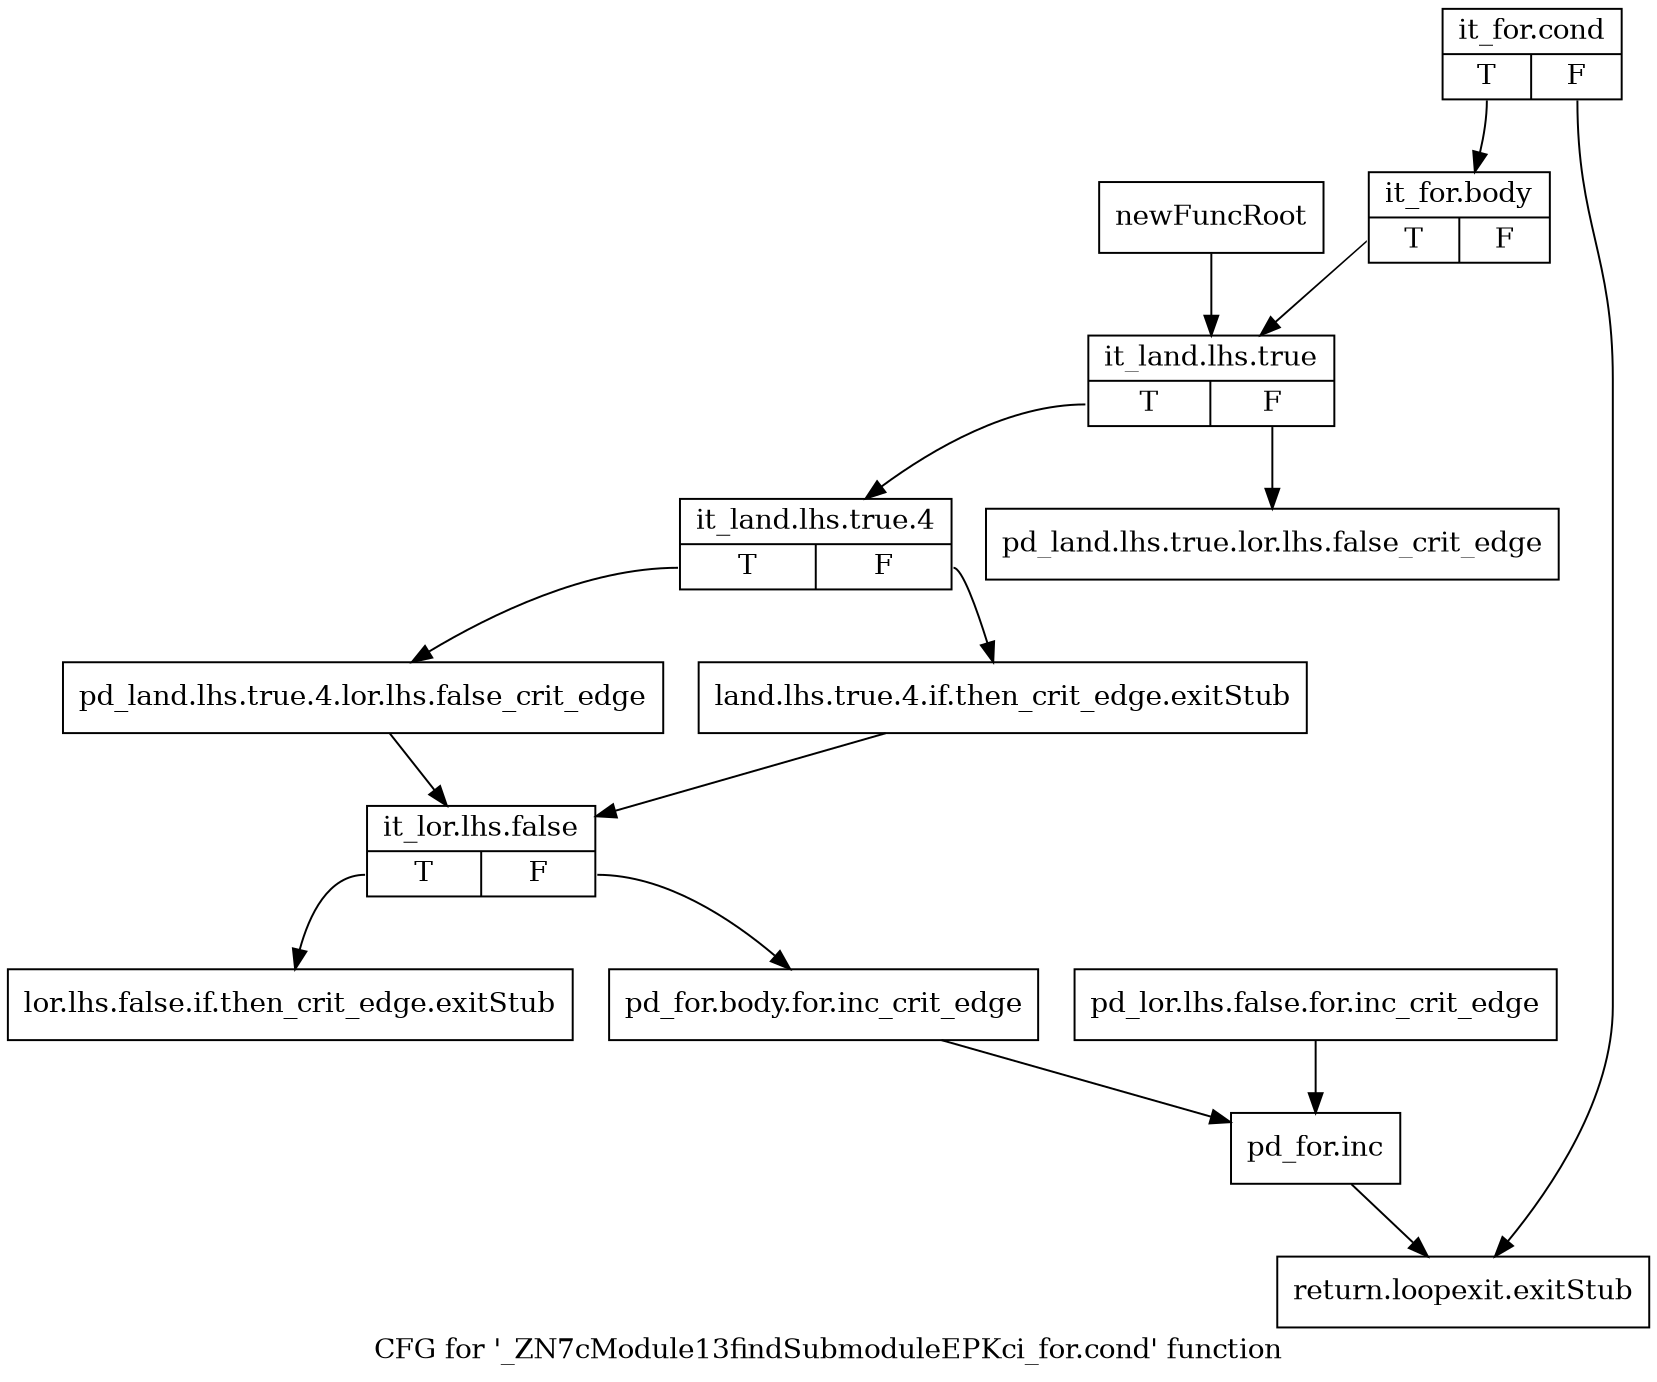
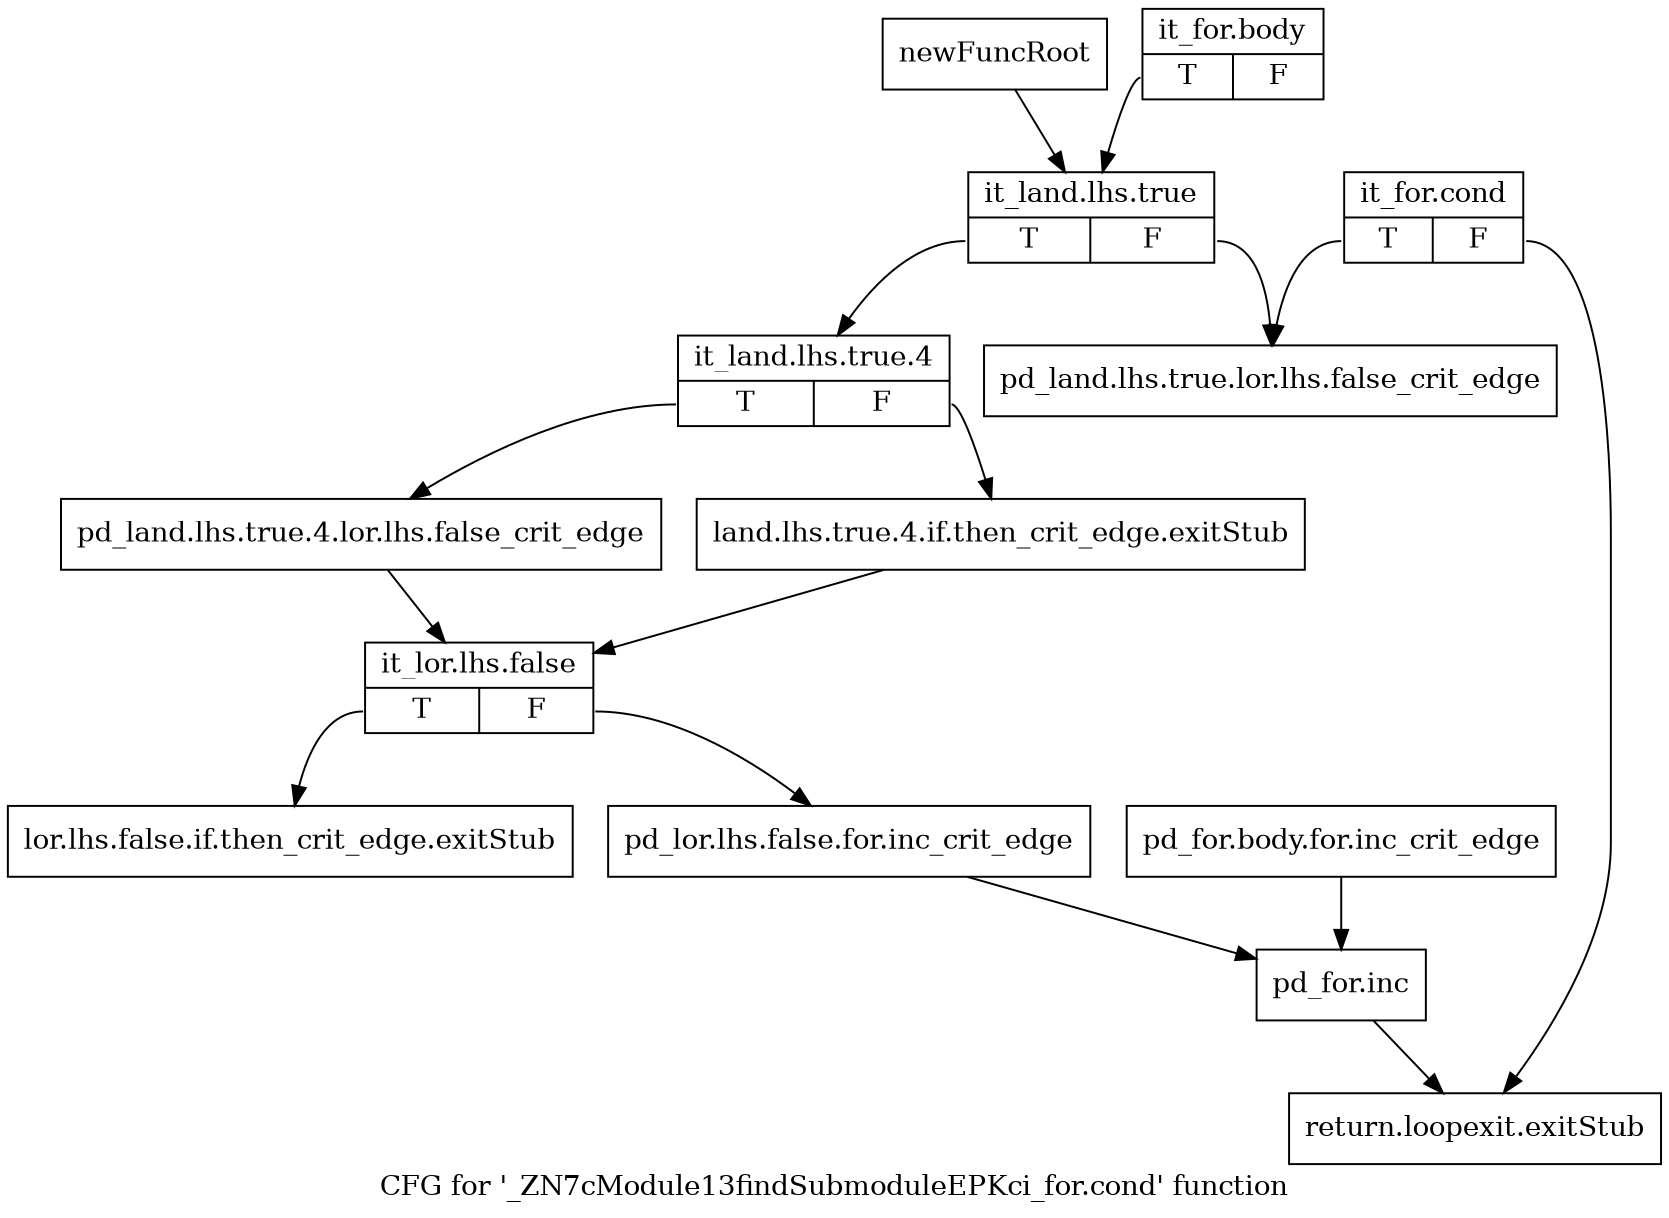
edge "it_for.cond" -> "it_for.body": now "it_for.cond" -> "pd_land.lhs.true.lor.lhs.false_crit_edge"
edge "it_lor.lhs.false" -> "pd_for.body.for.inc_crit_edge": now "it_lor.lhs.false" -> "pd_lor.lhs.false.for.inc_crit_edge"
